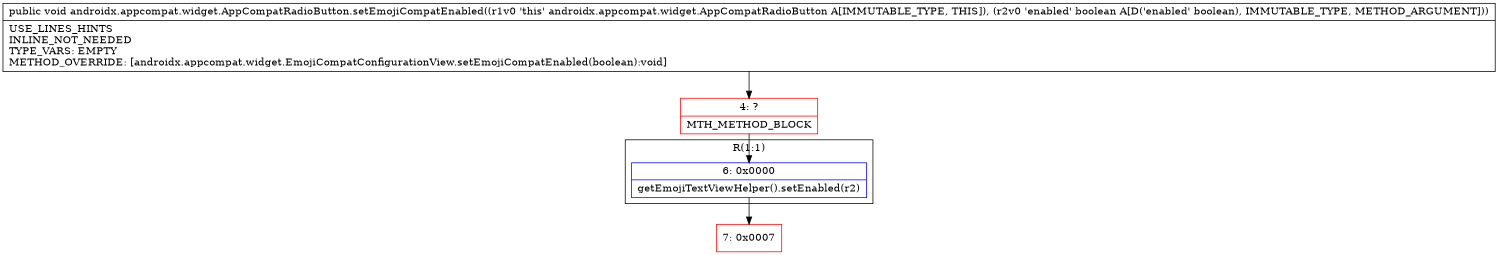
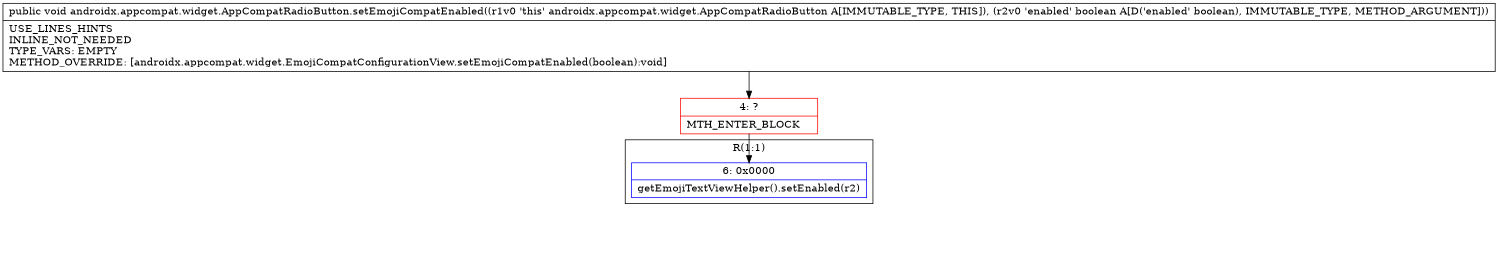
node "4: ?": text "MTH_METHOD_BLOCK" -> "MTH_ENTER_BLOCK"
node "7: 0x0007": removed
